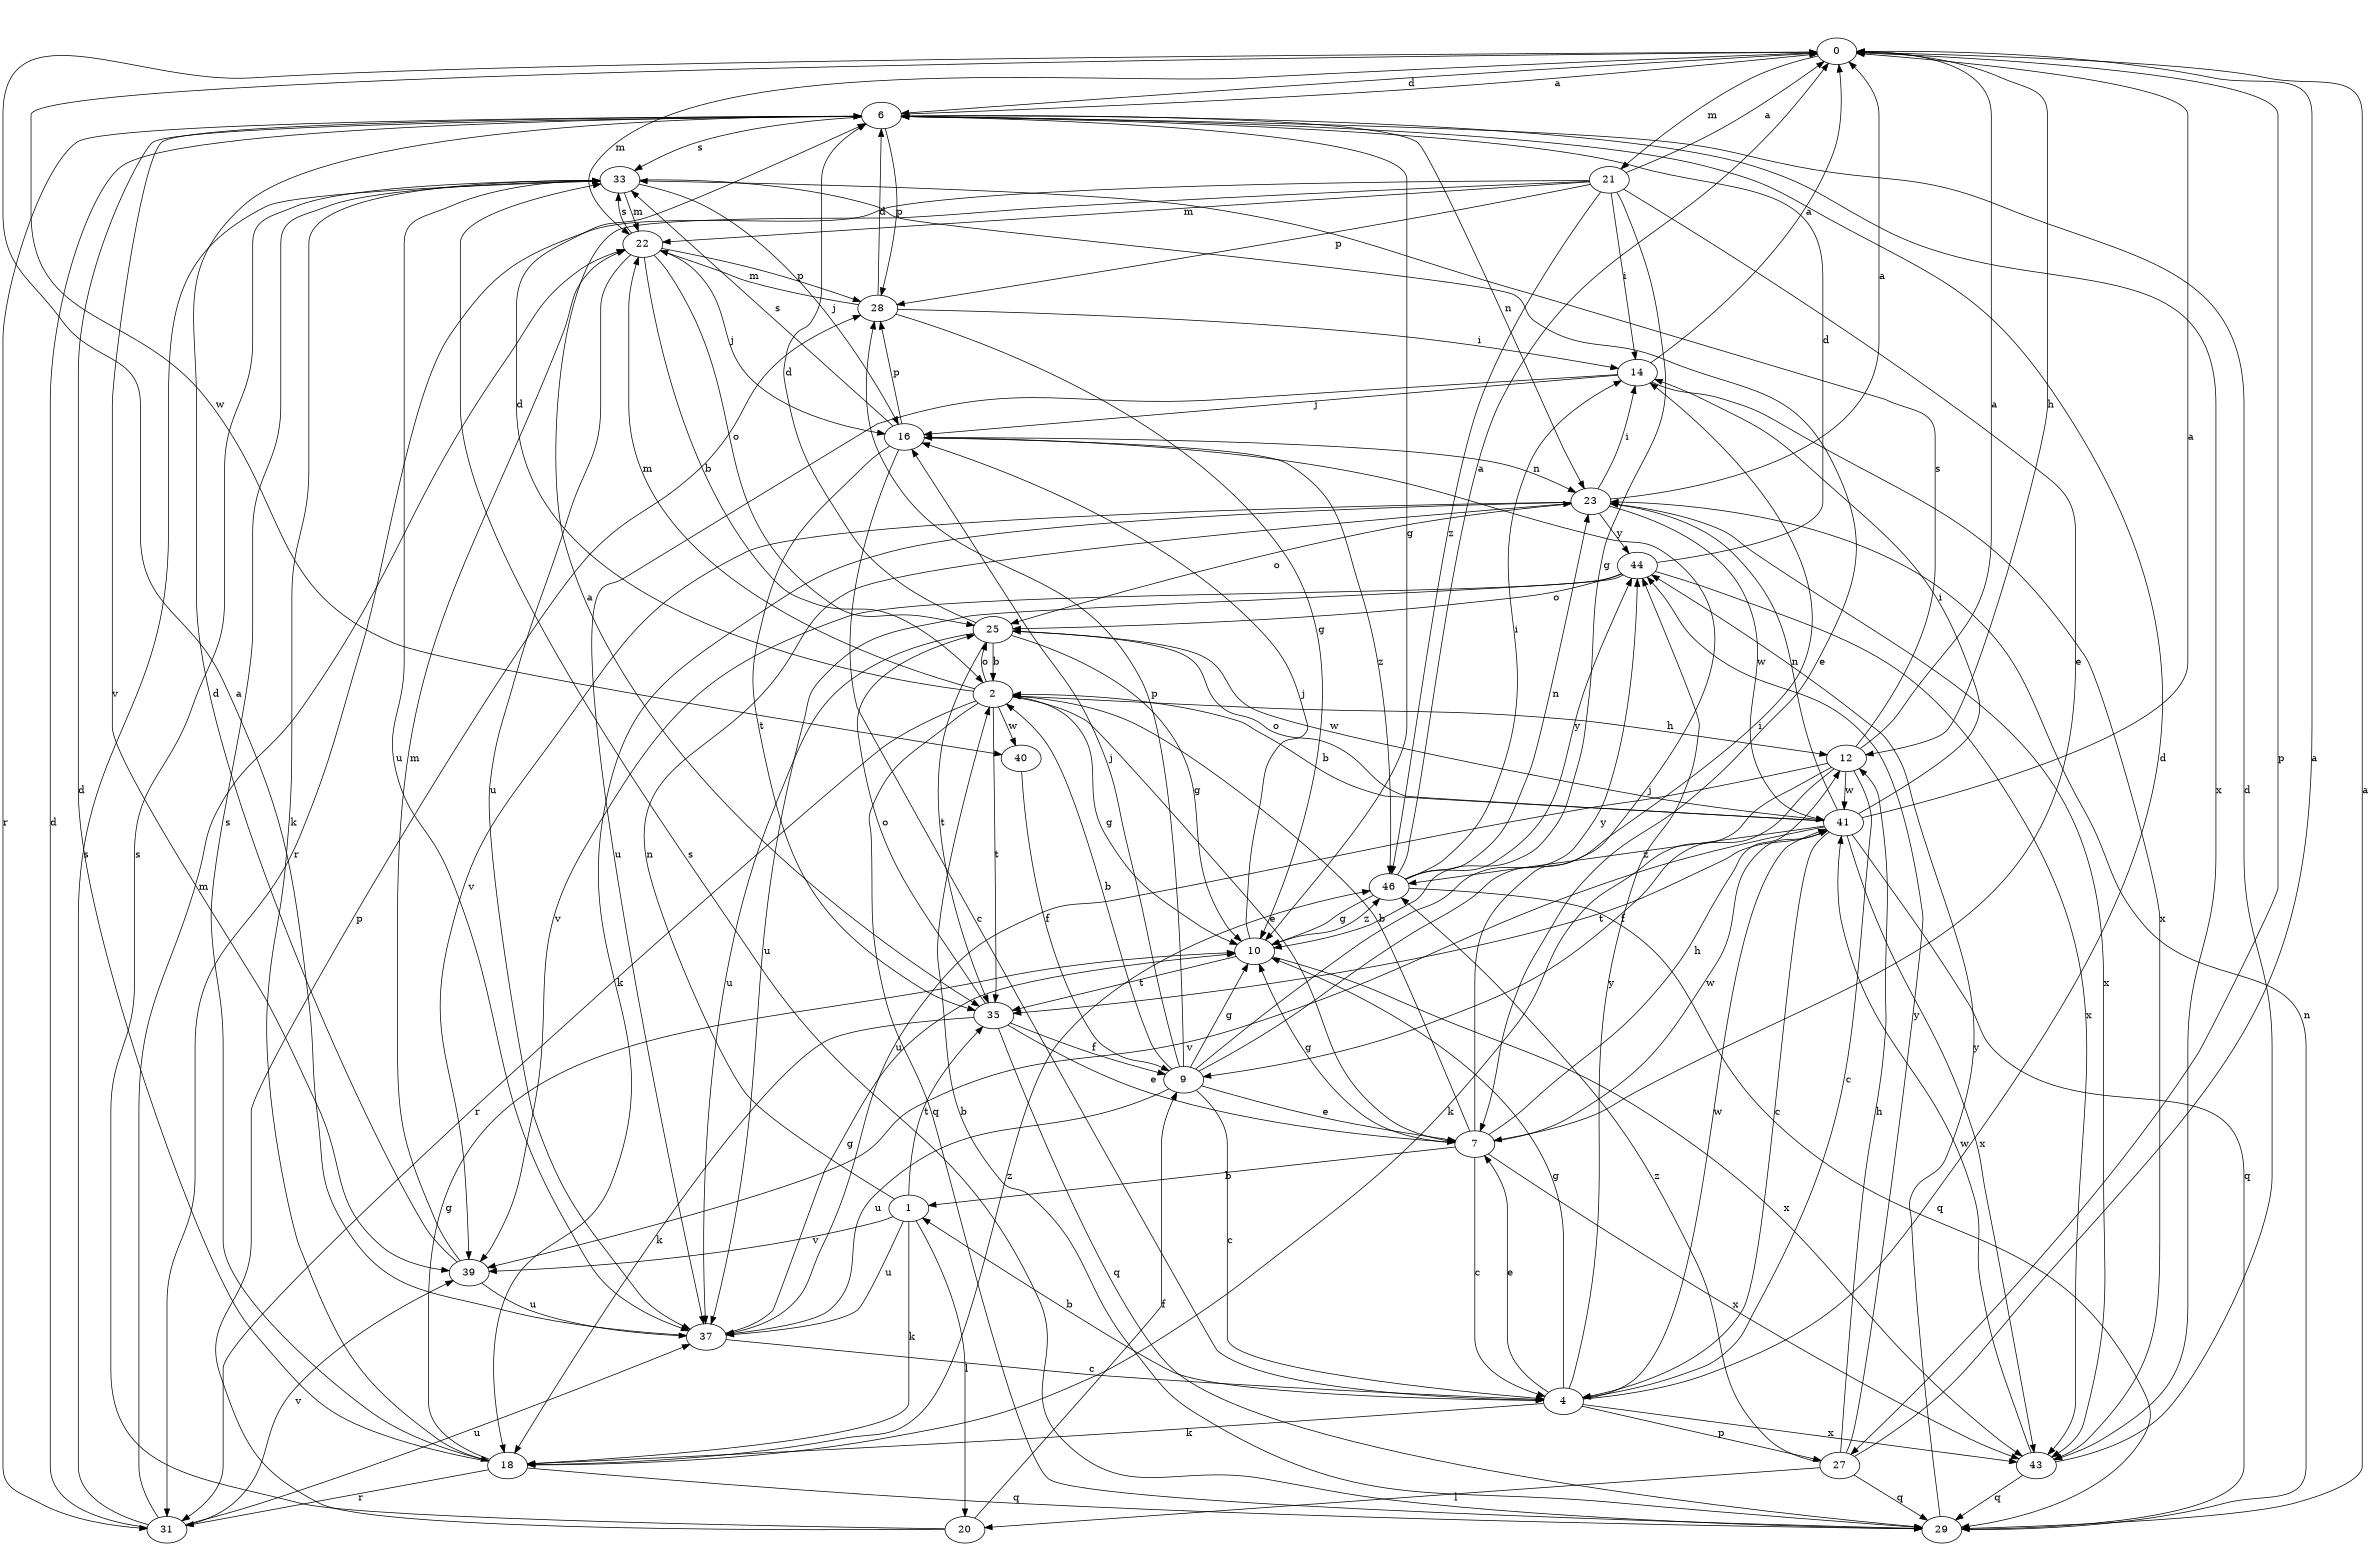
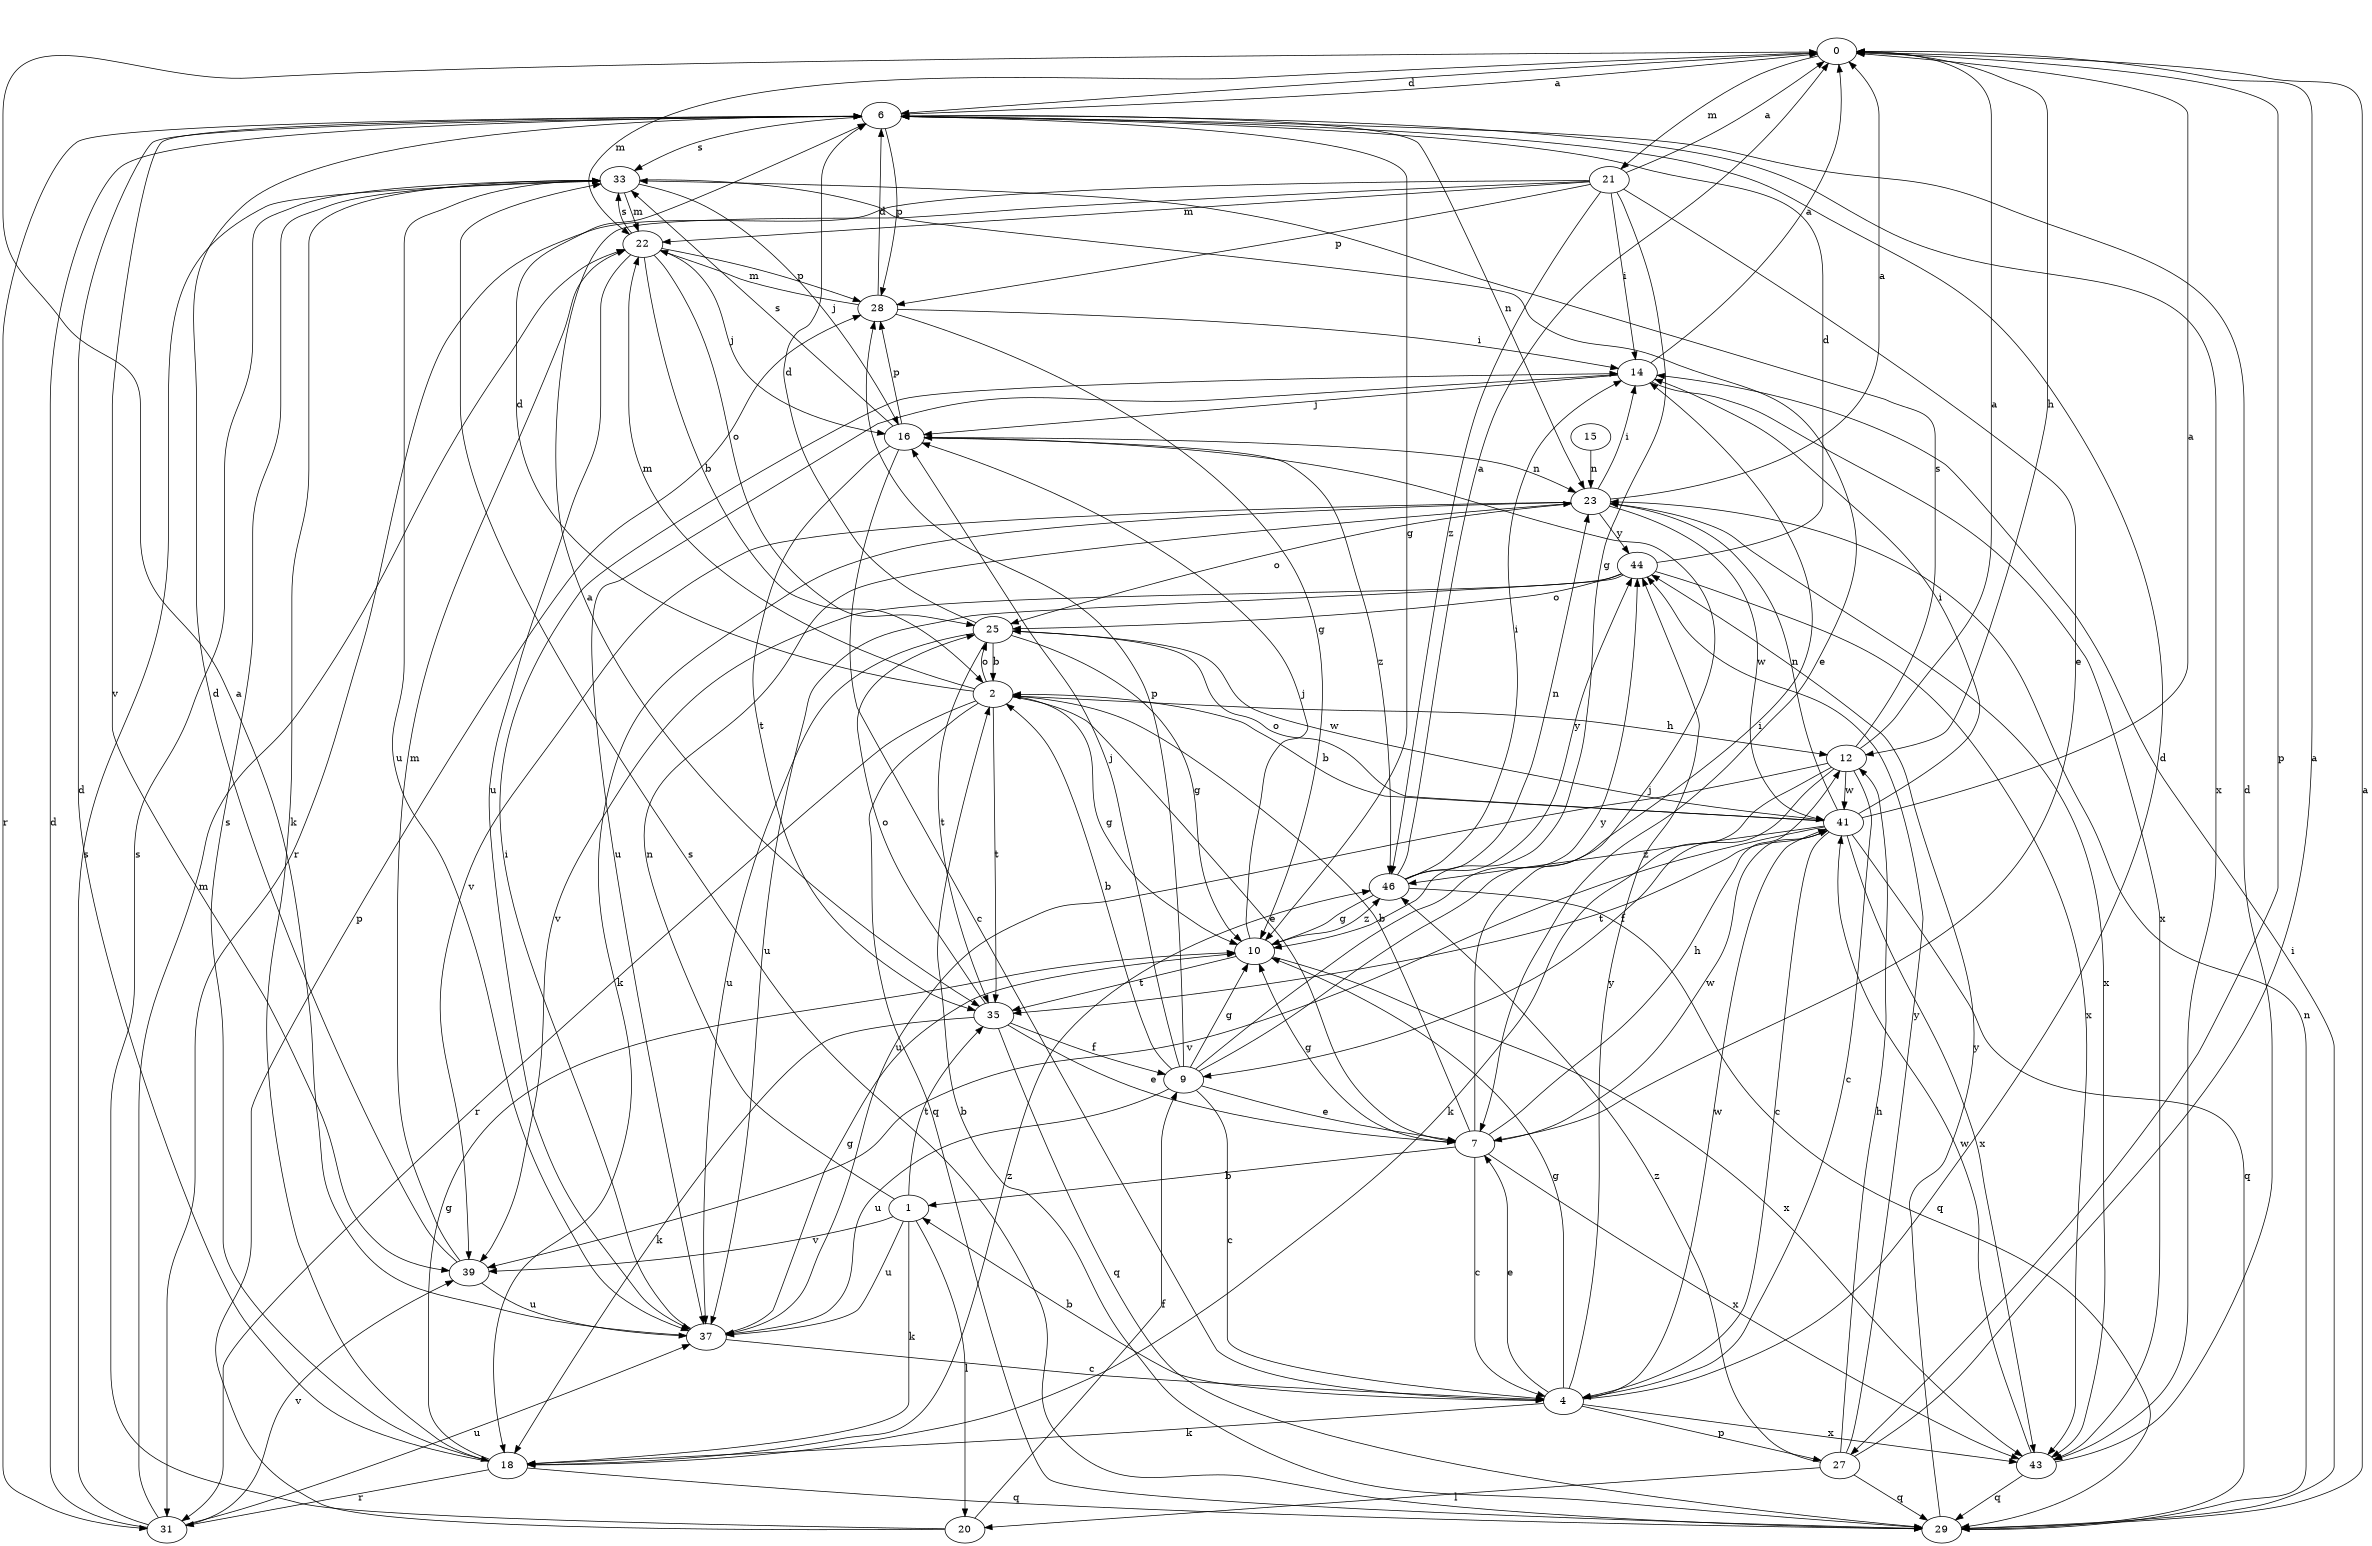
node "15": added
edge "37" -> "14": added, label "i"
node "40": removed
edge "29" -> "14": added, label "i"
